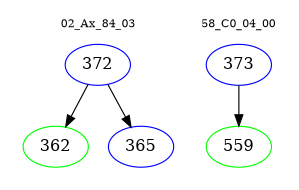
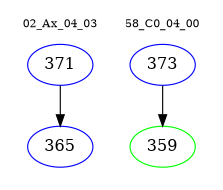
cluster "02_Ax_84_03": label "02_Ax_84_03" -> "02_Ax_04_03"
node "372": label "372" -> "371"
node "362": removed
node "559": label "559" -> "359"
